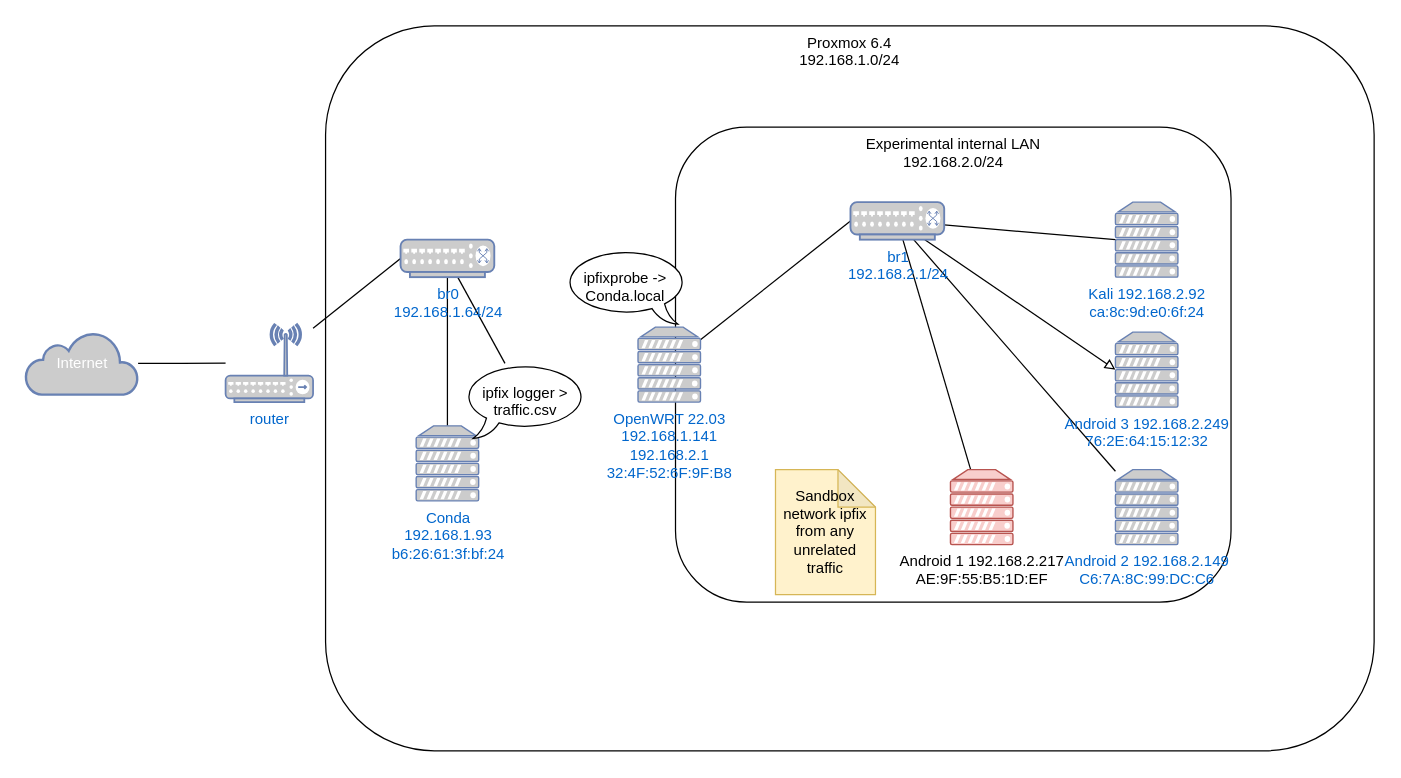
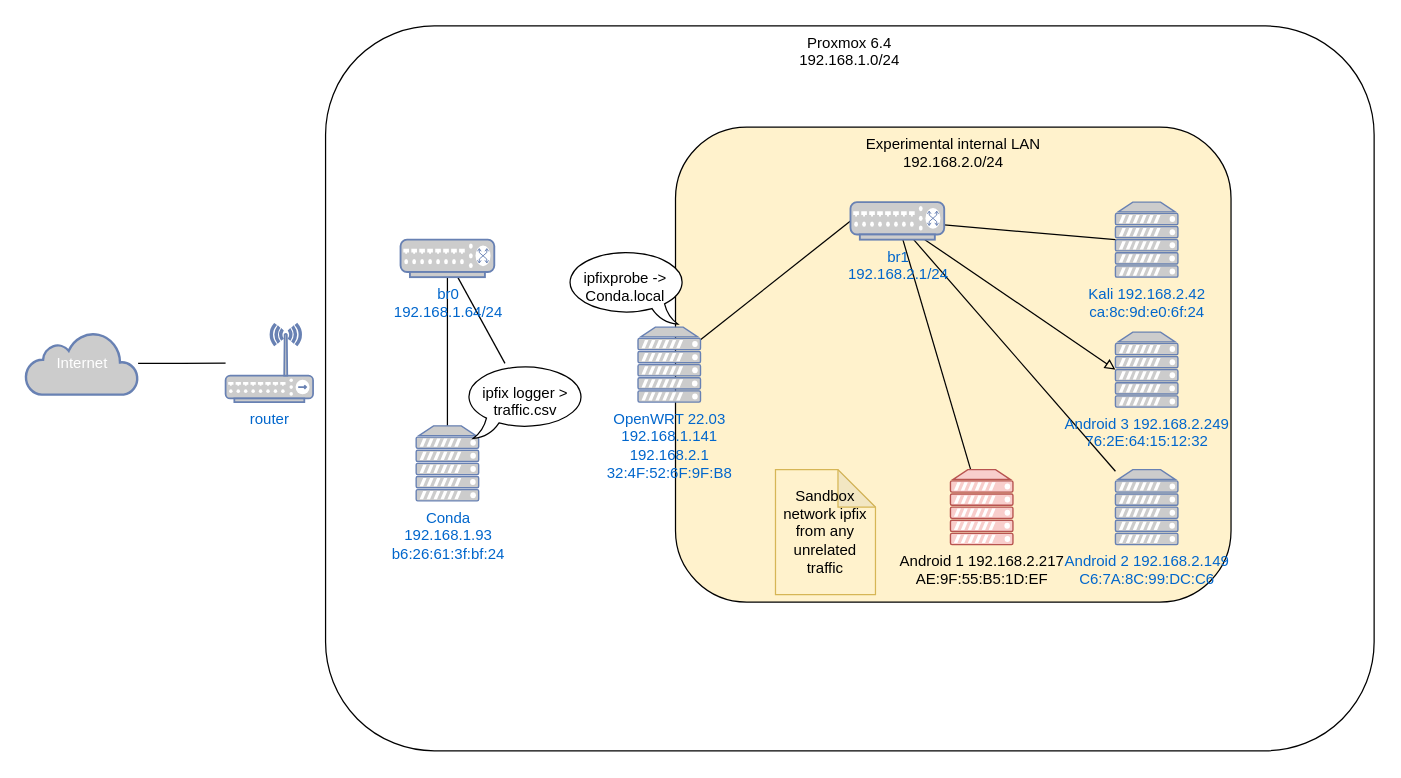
edge "br0 192.168.1.64/24" -- "router": removed
node "Kali 192.168.2.92 ca:8c:9d:e0:6f:24": label "Kali 192.168.2.92 ca:8c:9d:e0:6f:24" -> "Kali 192.168.2.42 ca:8c:9d:e0:6f:24"
node "Experimental internal LAN 192.168.2.0/24": fillcolor #ffffff -> #fff2cc
